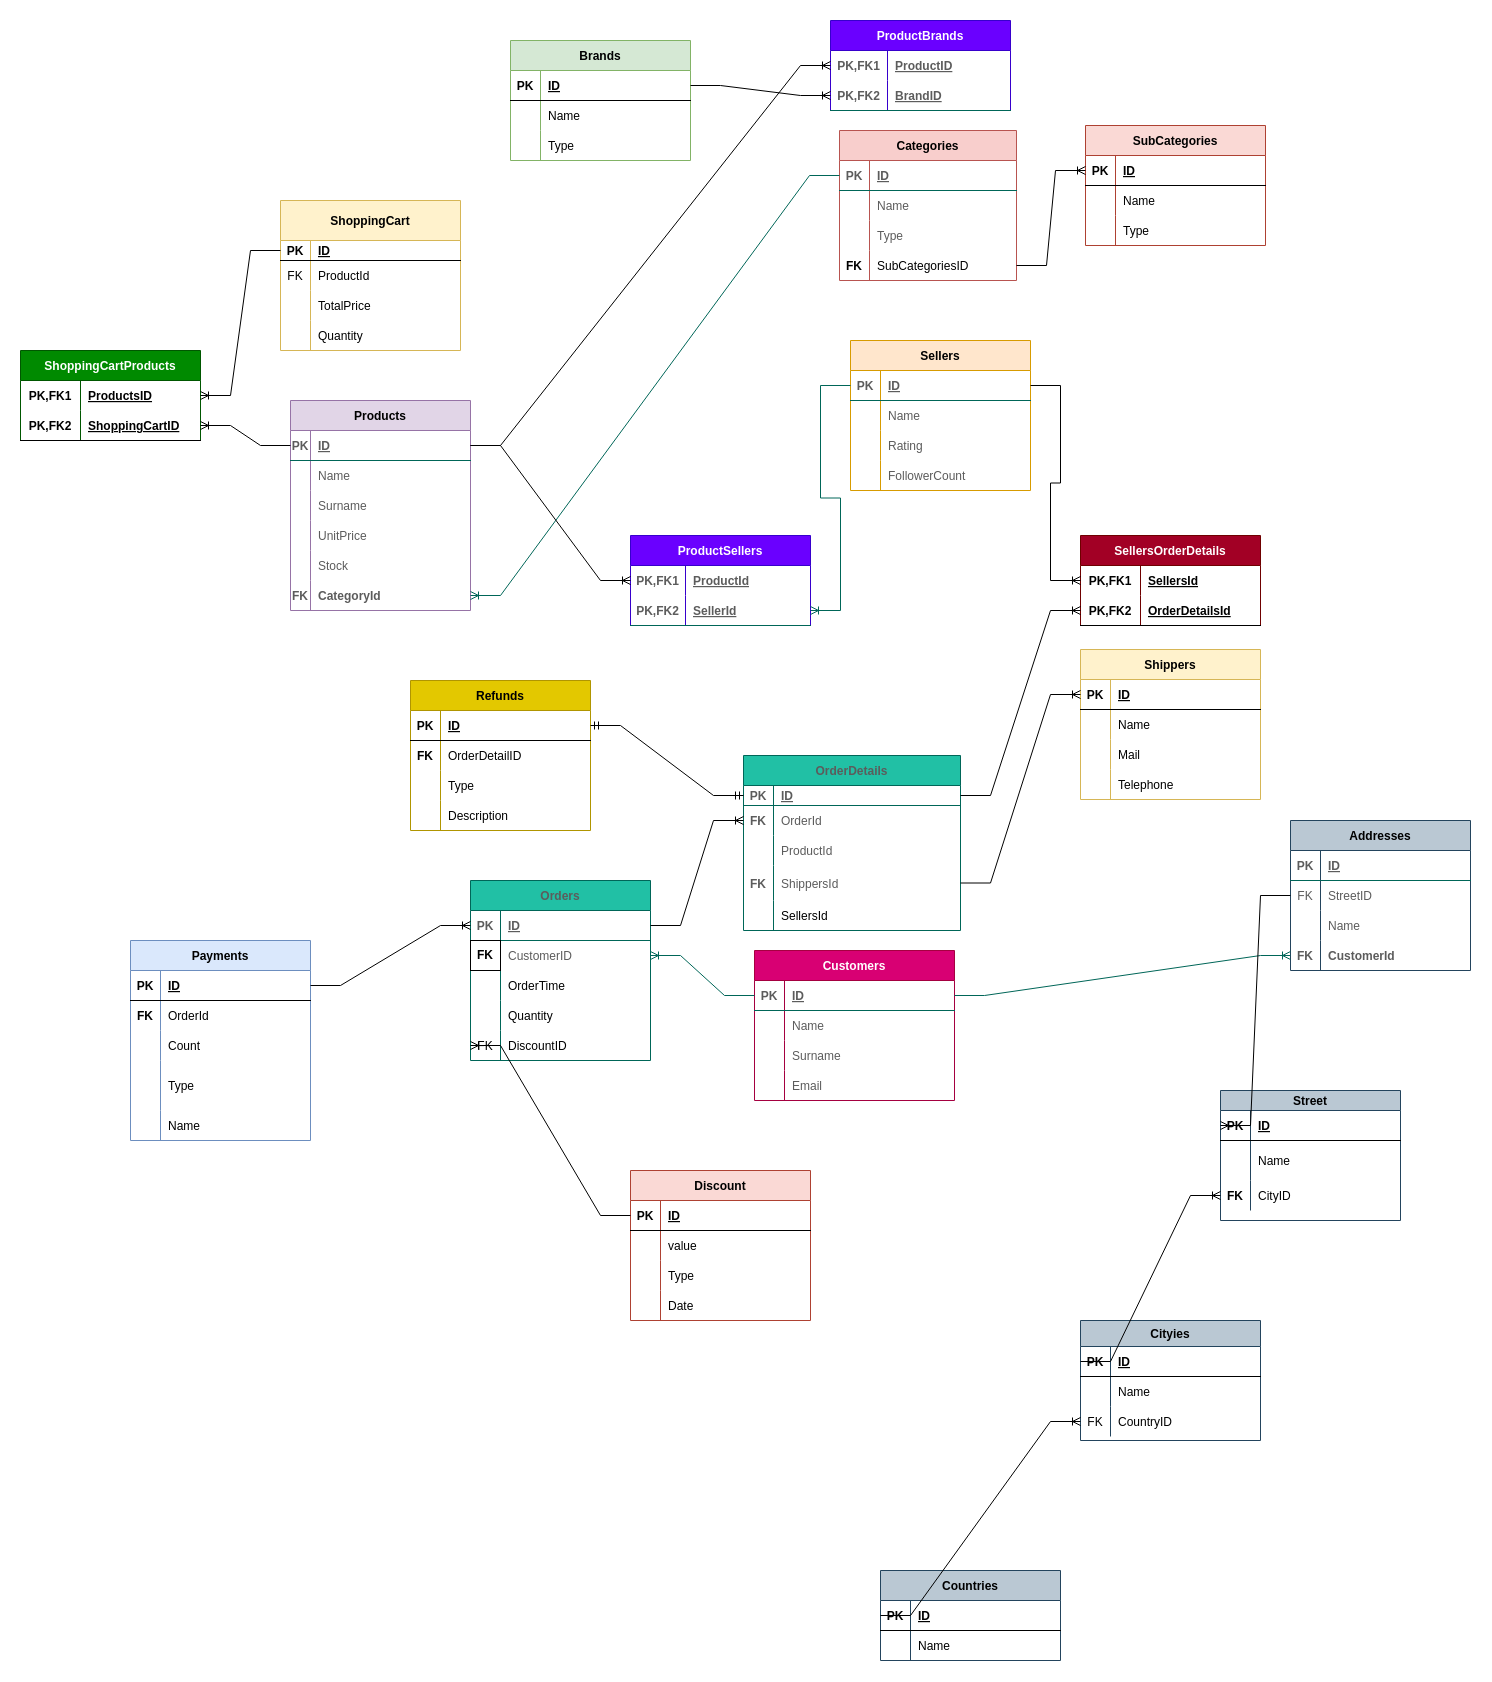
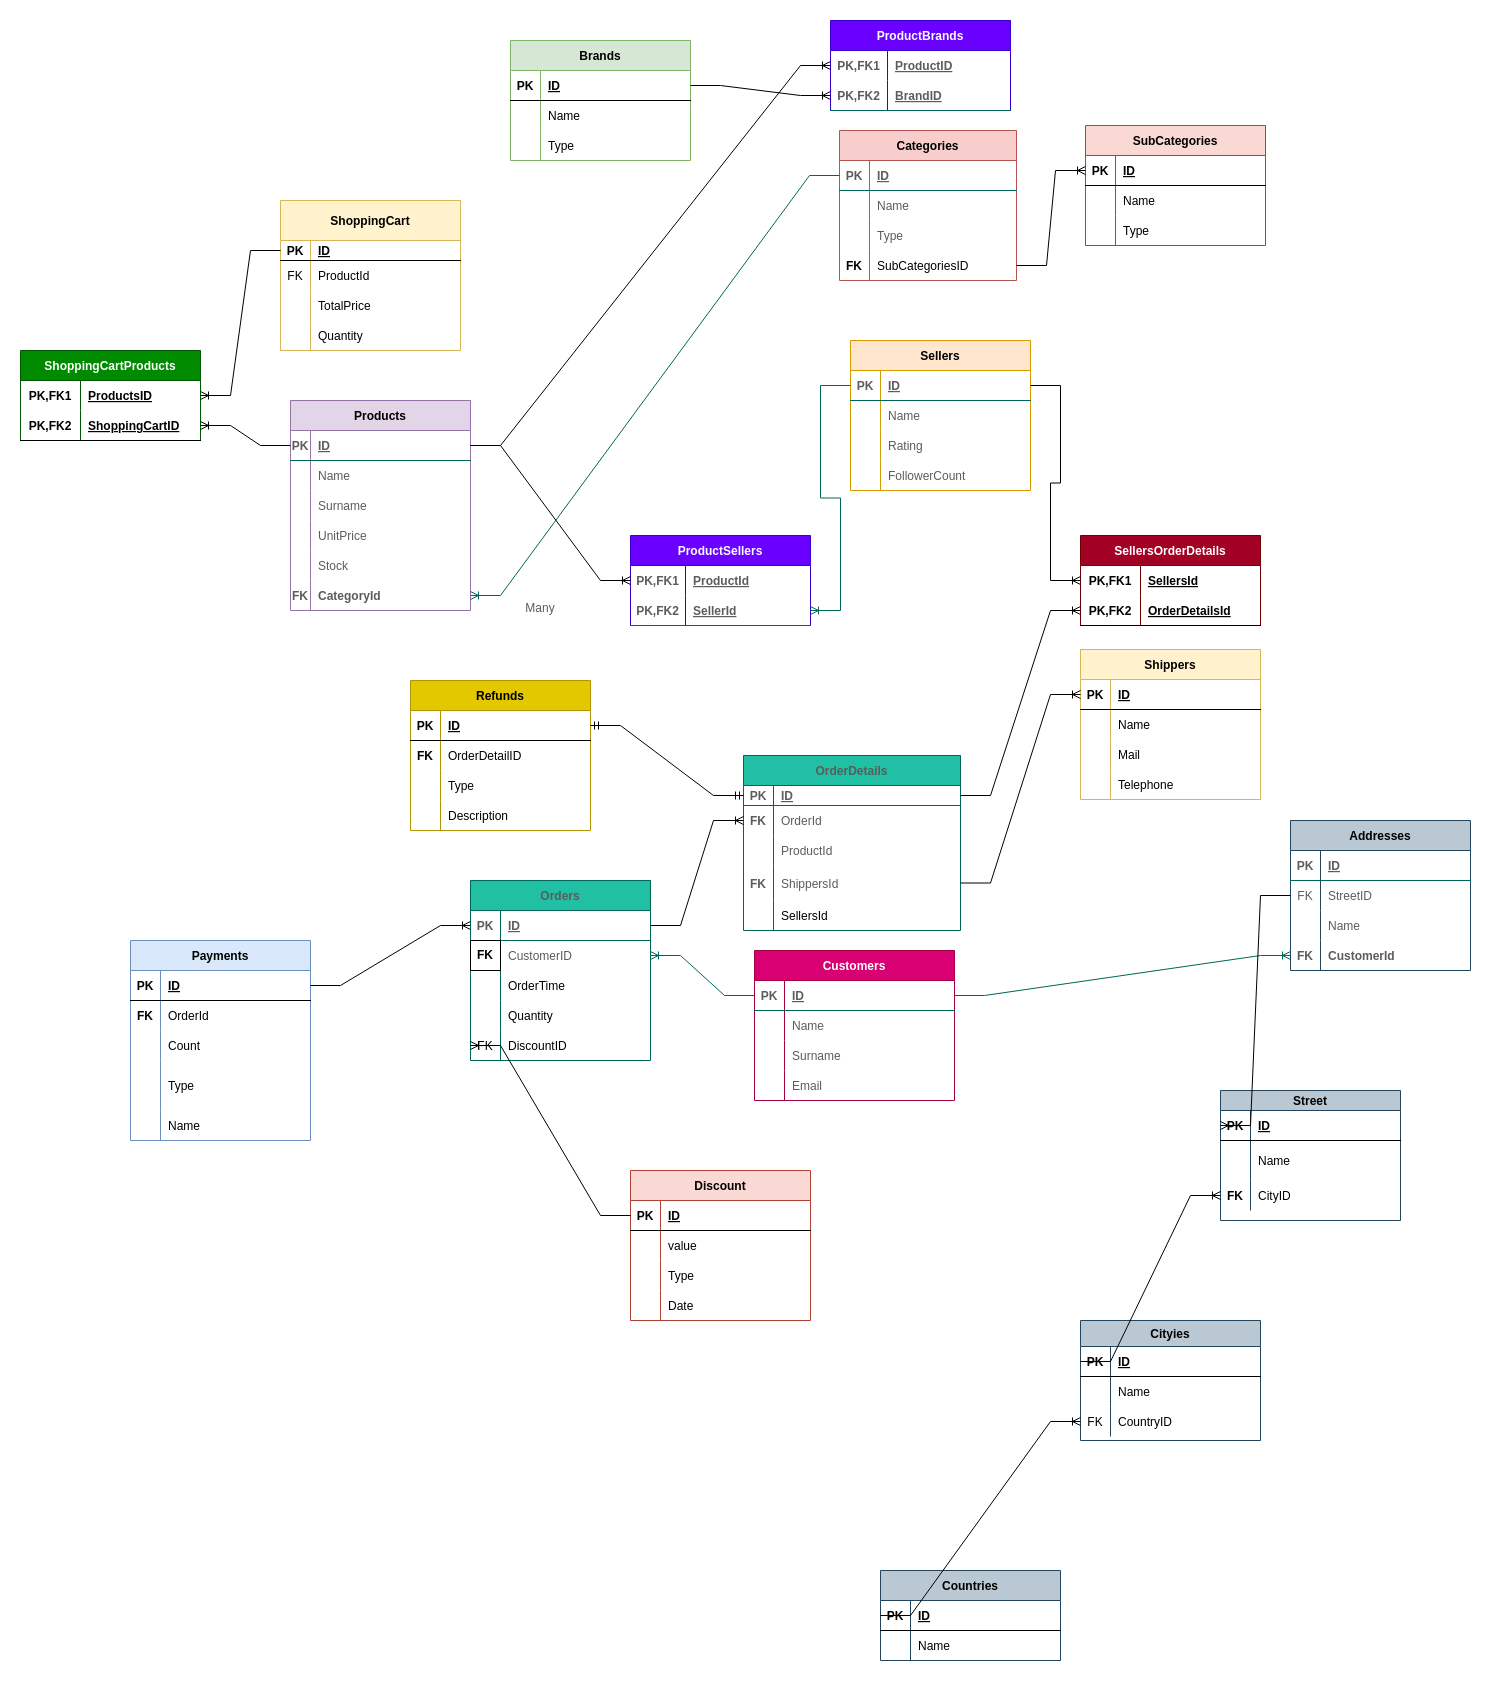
node "Many": added
